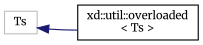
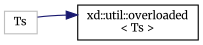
edge "xd::util::overloaded < Ts >" -> "Ts": reversed
